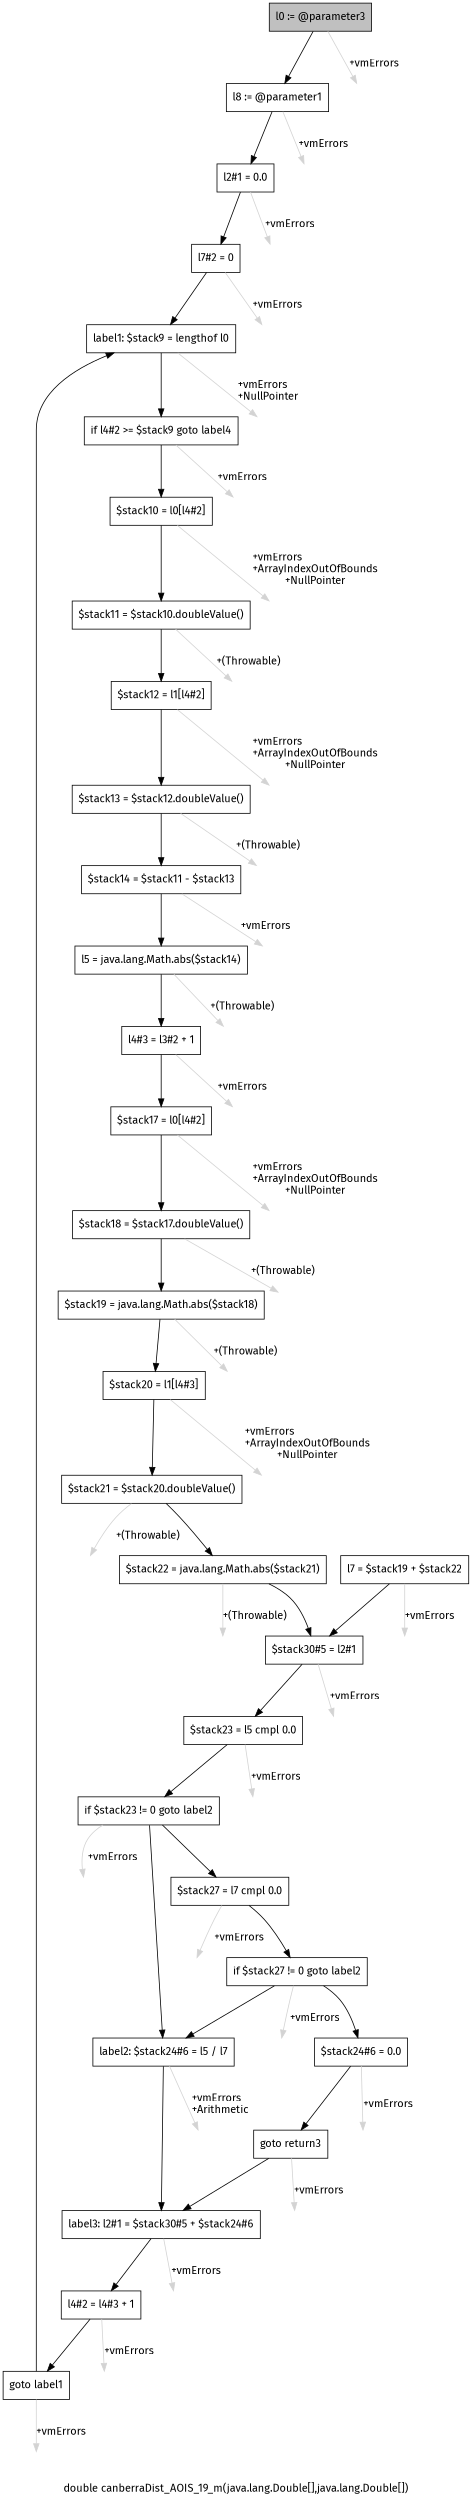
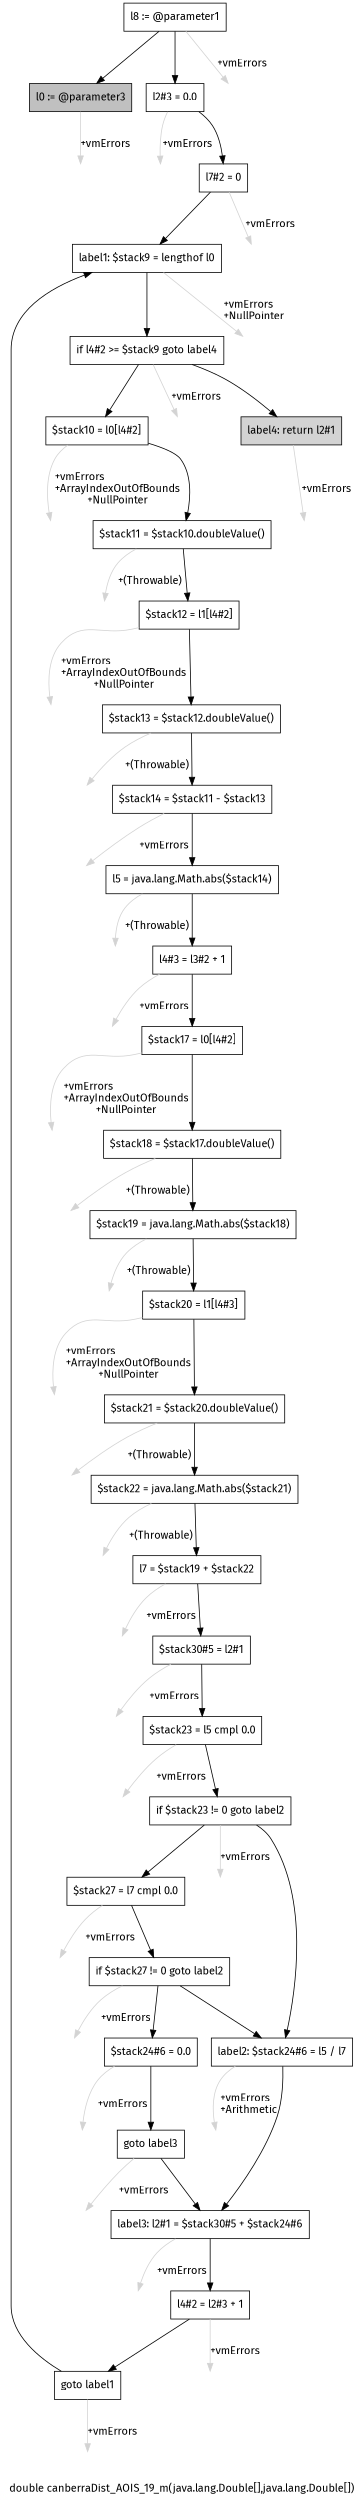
edge "l0 := @parameter3" -> "l8 := @parameter1": reversed
node "l2#1 = 0.0": label "l2#1 = 0.0" -> "l2#3 = 0.0"
node "label4: return l2#1": added
edge "$stack22 = java.lang.Math.abs($stack21)" -> "$stack30#5 = l2#1": now "$stack22 = java.lang.Math.abs($stack21)" -> "l7 = $stack19 + $stack22"
node "goto return3": label "goto return3" -> "goto label3"
node "l4#2 = l4#3 + 1": label "l4#2 = l4#3 + 1" -> "l4#2 = l2#3 + 1"
